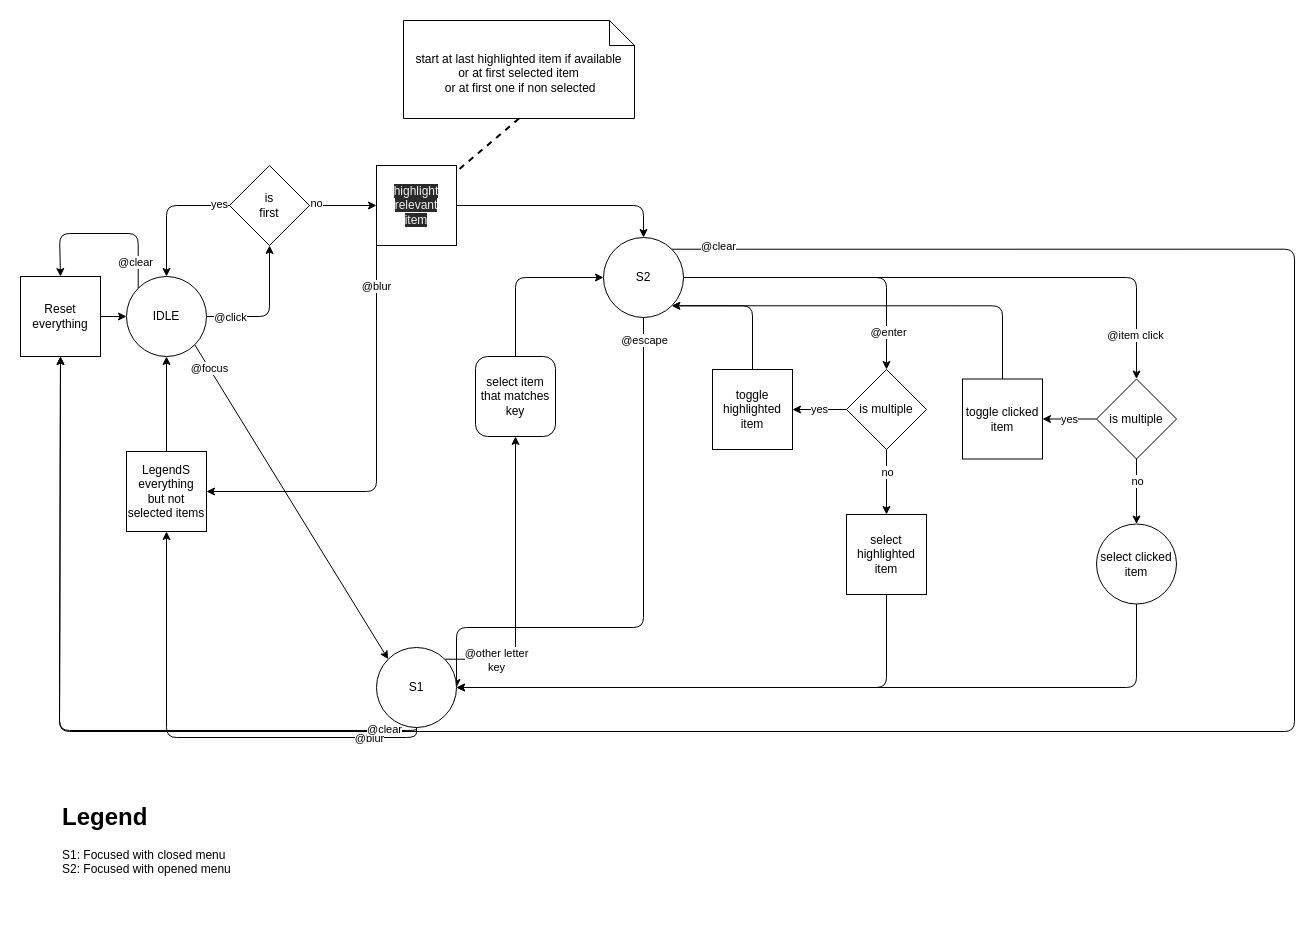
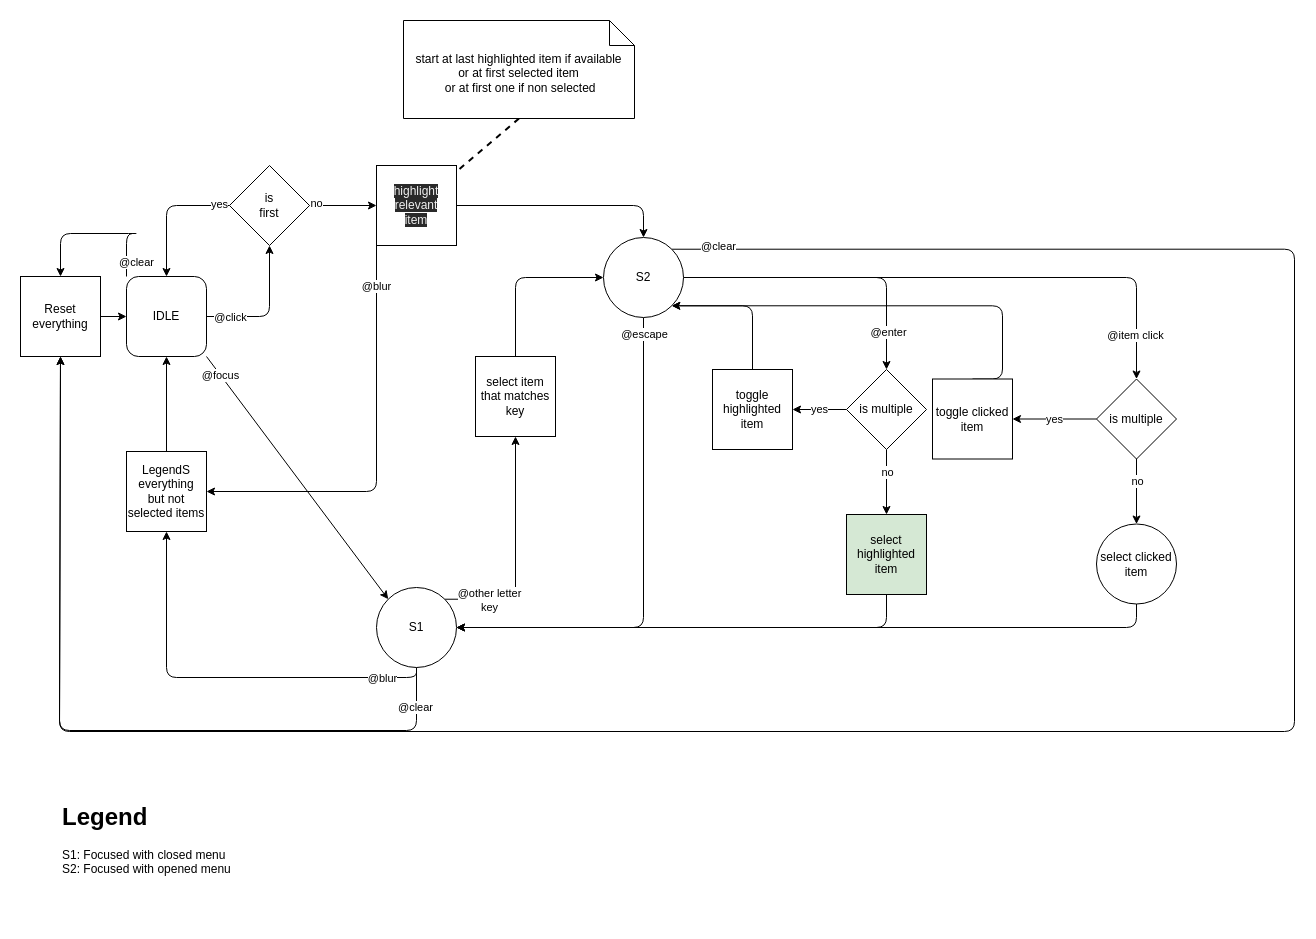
node "IDLE": shape ellipse -> rounded rectangle
node "select item that matches key": shape rounded rectangle -> rectangle
node "toggle clicked item": moved (1003, 419) -> (973, 419)
node "select highlighted item": fillcolor #ffffff -> #d5e8d4
node "S1": moved (417, 688) -> (417, 628)
